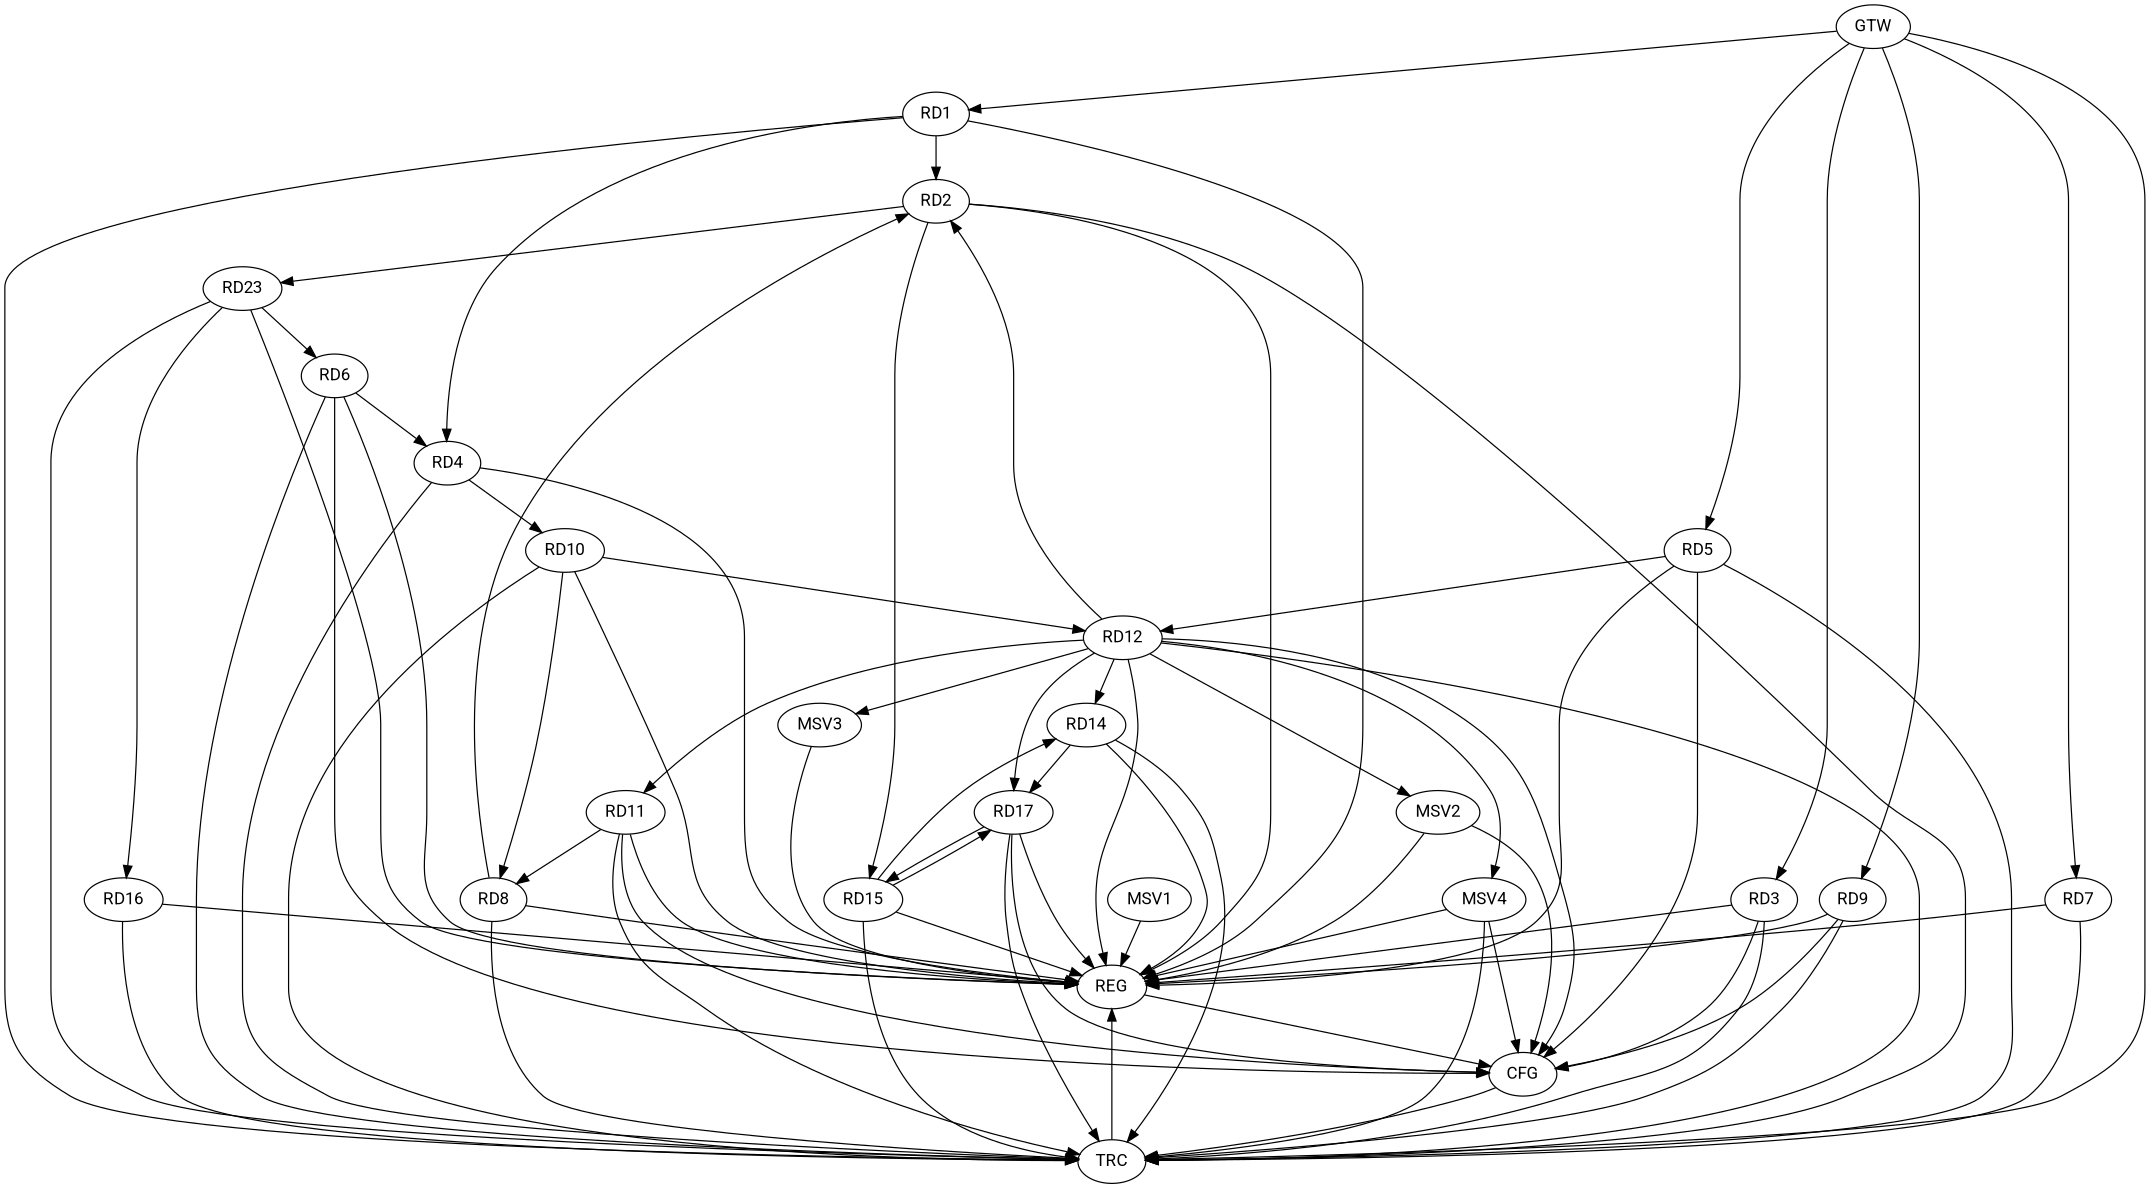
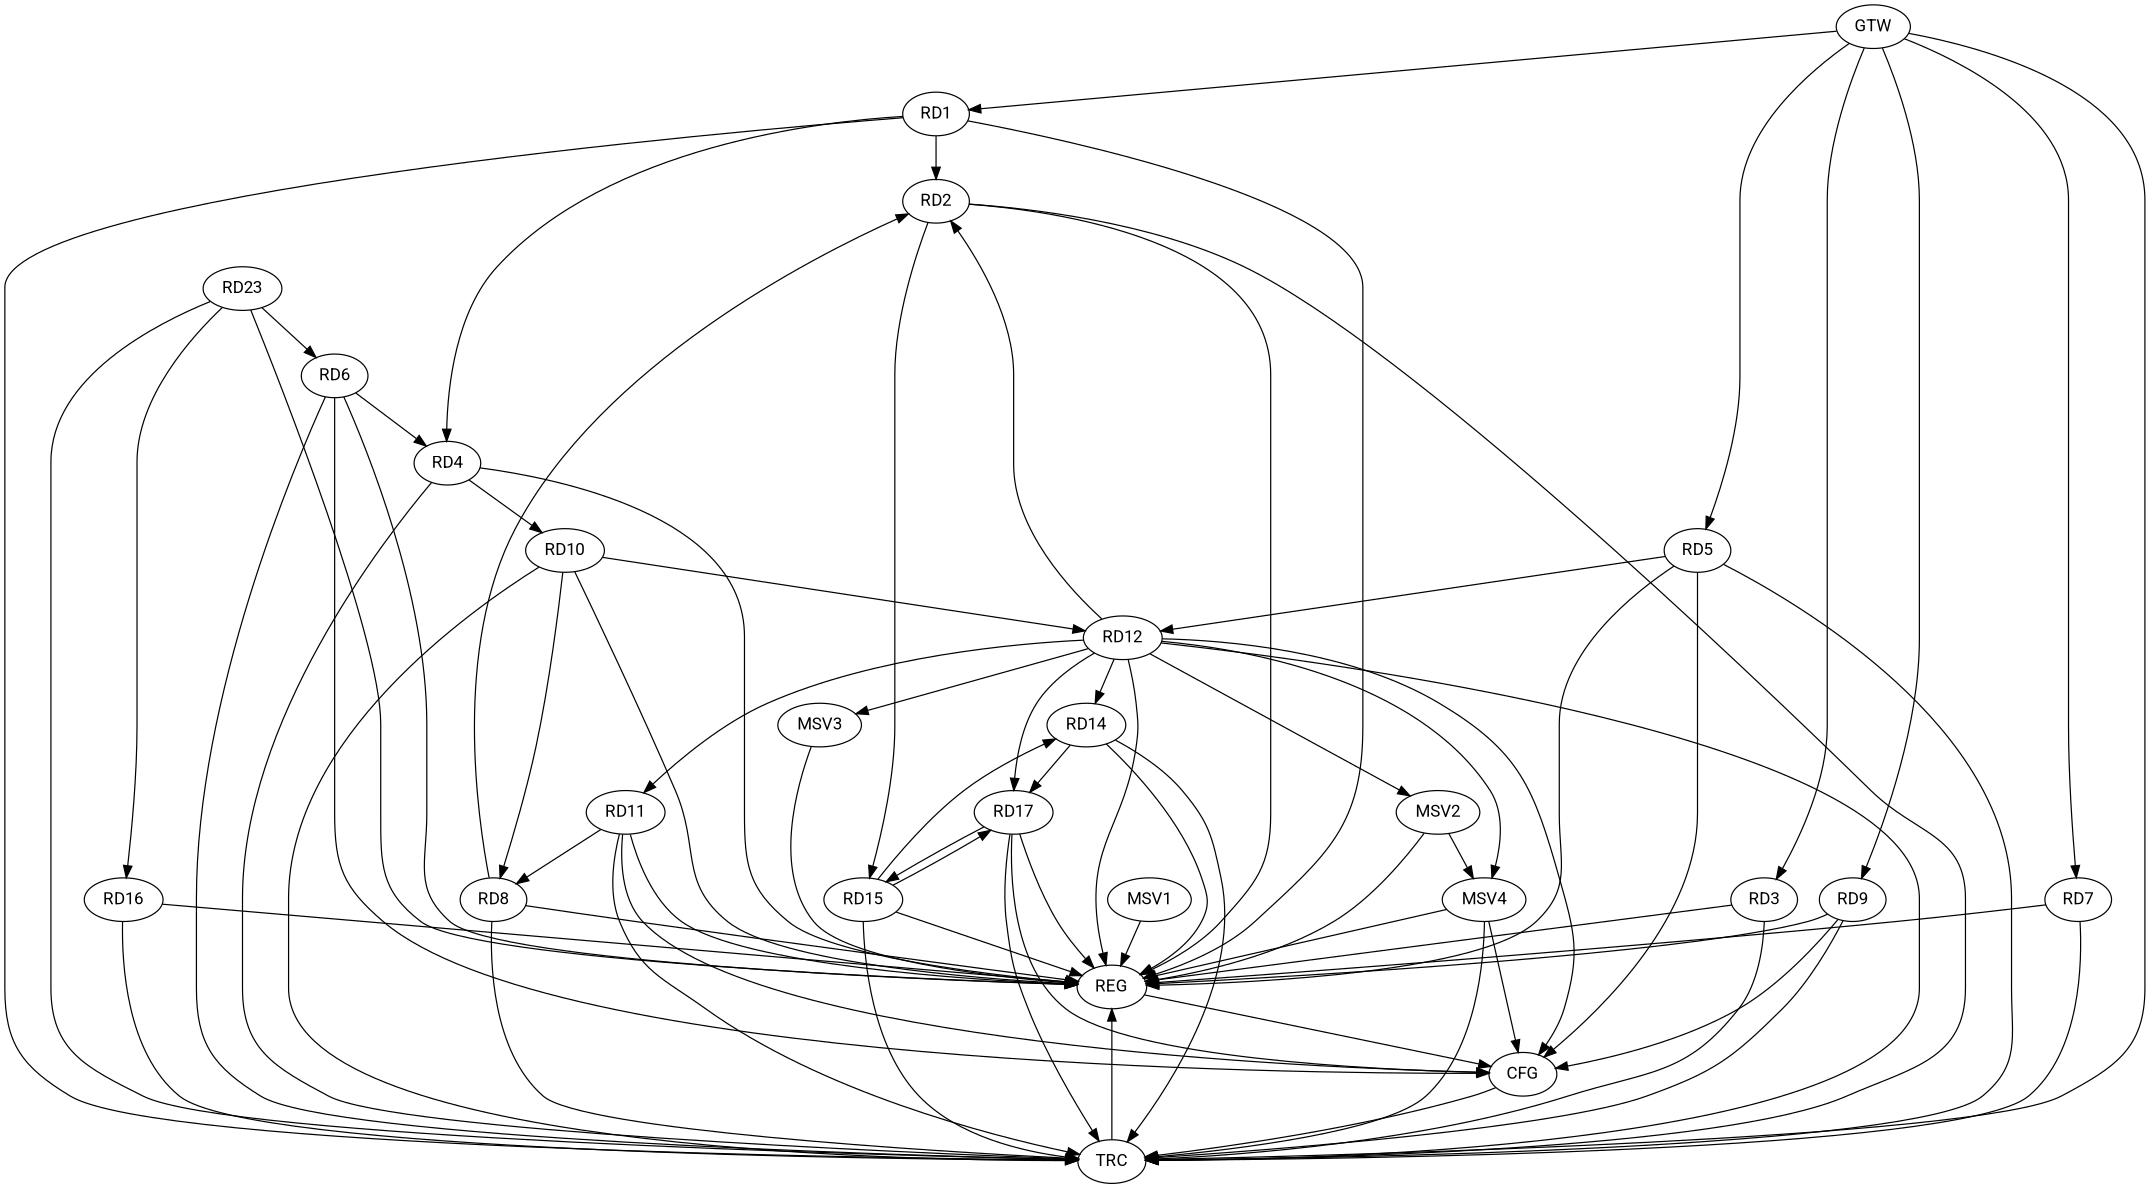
edge "RD2" -> "RD23": removed
edge "MSV2" -> "CFG": now "MSV2" -> "MSV4"
edge "RD3" -> "CFG": removed
